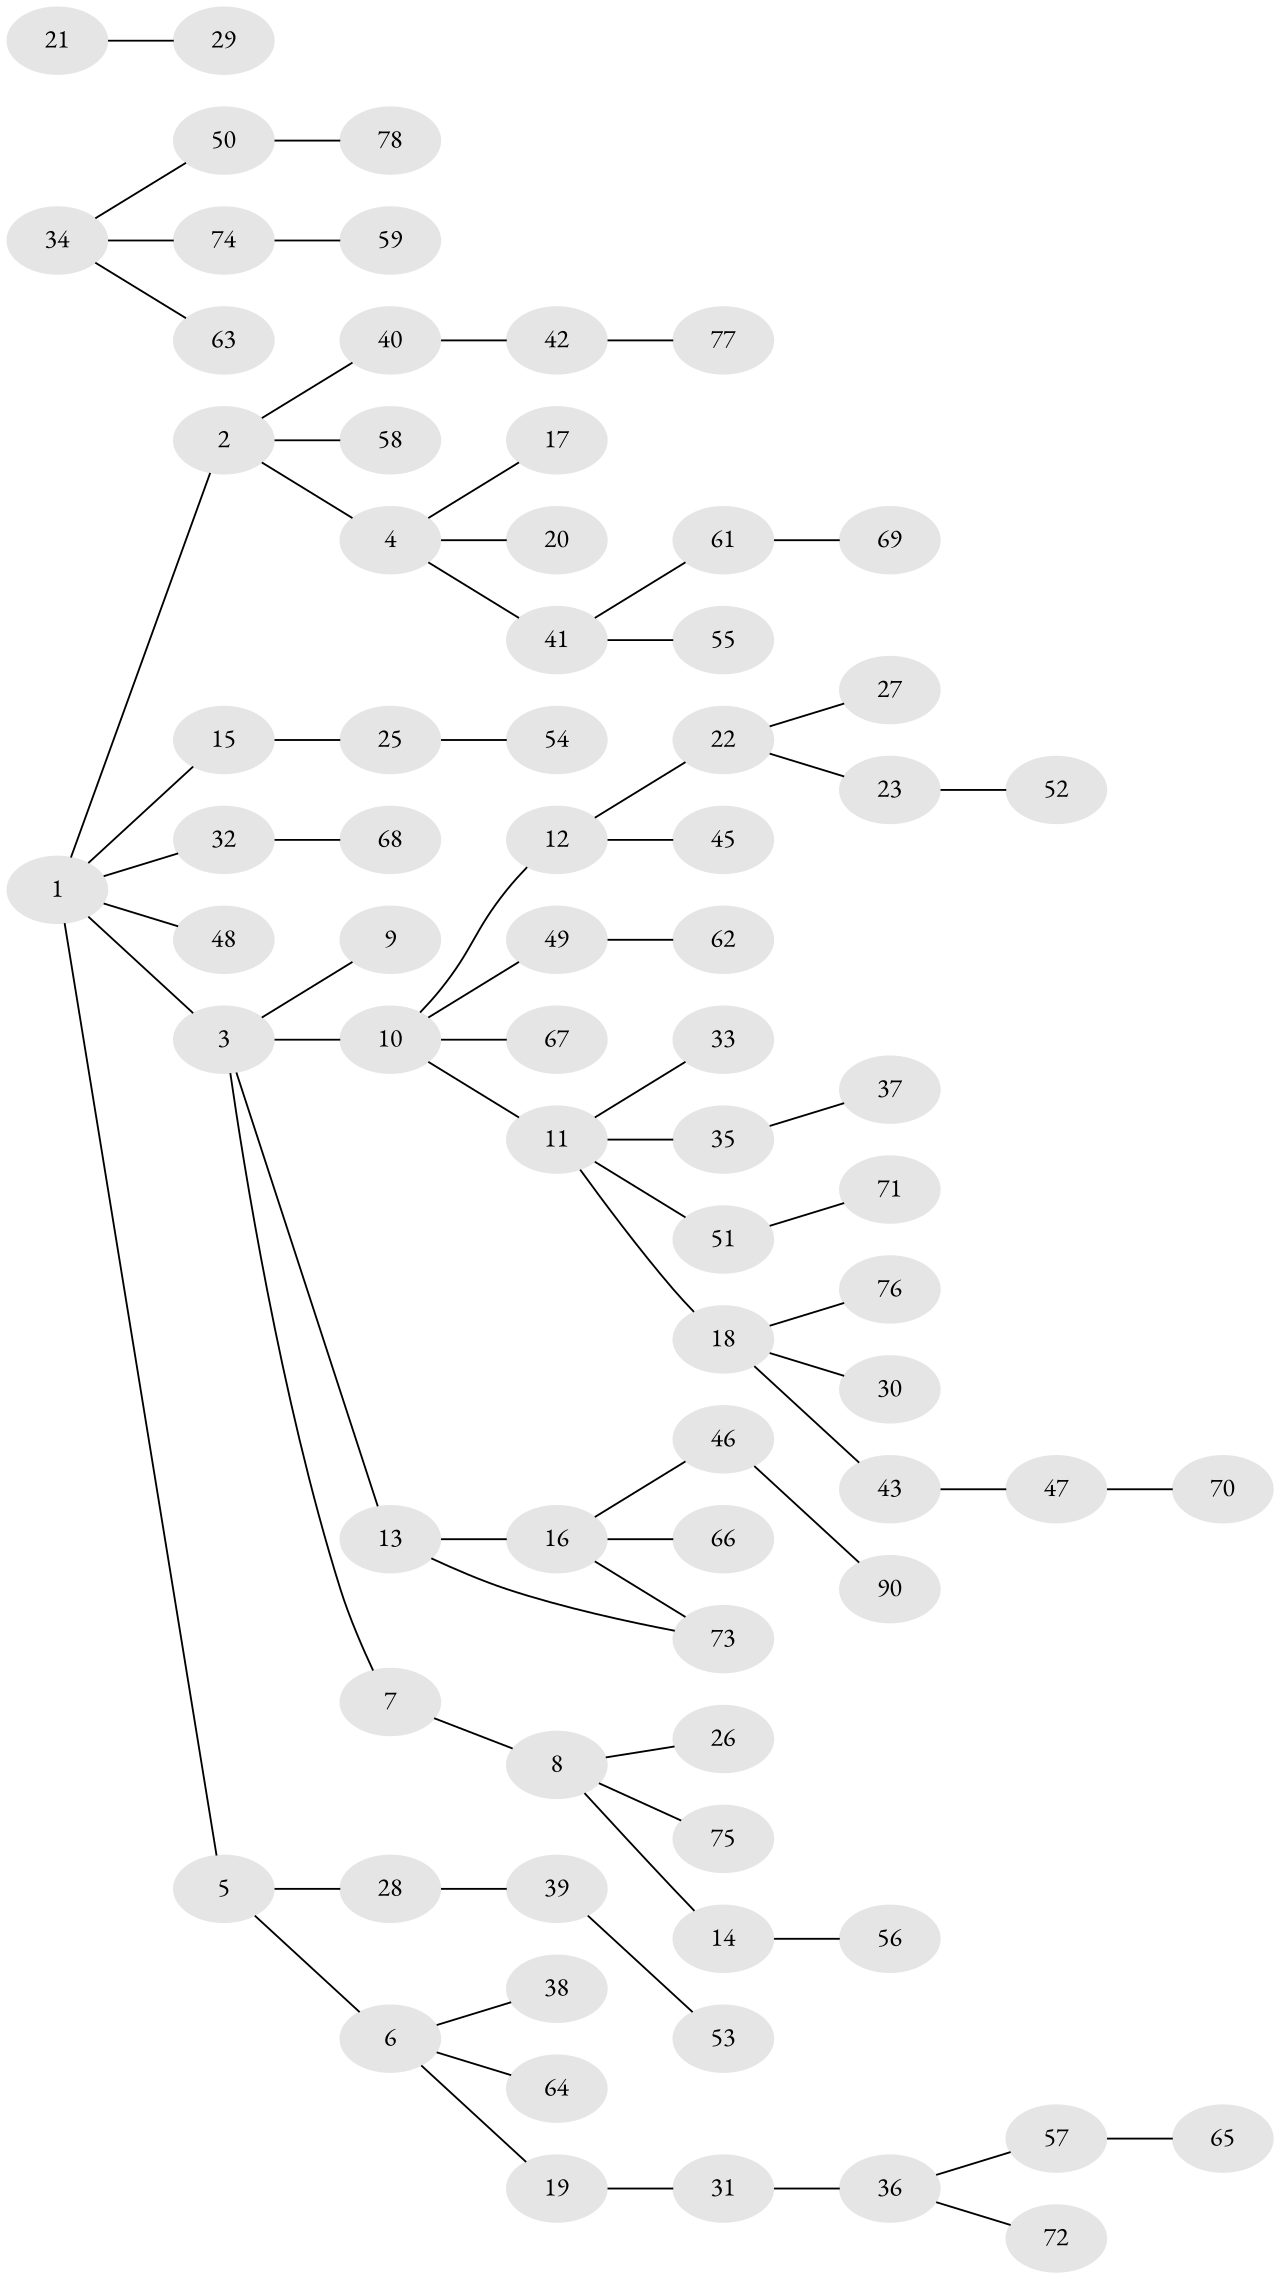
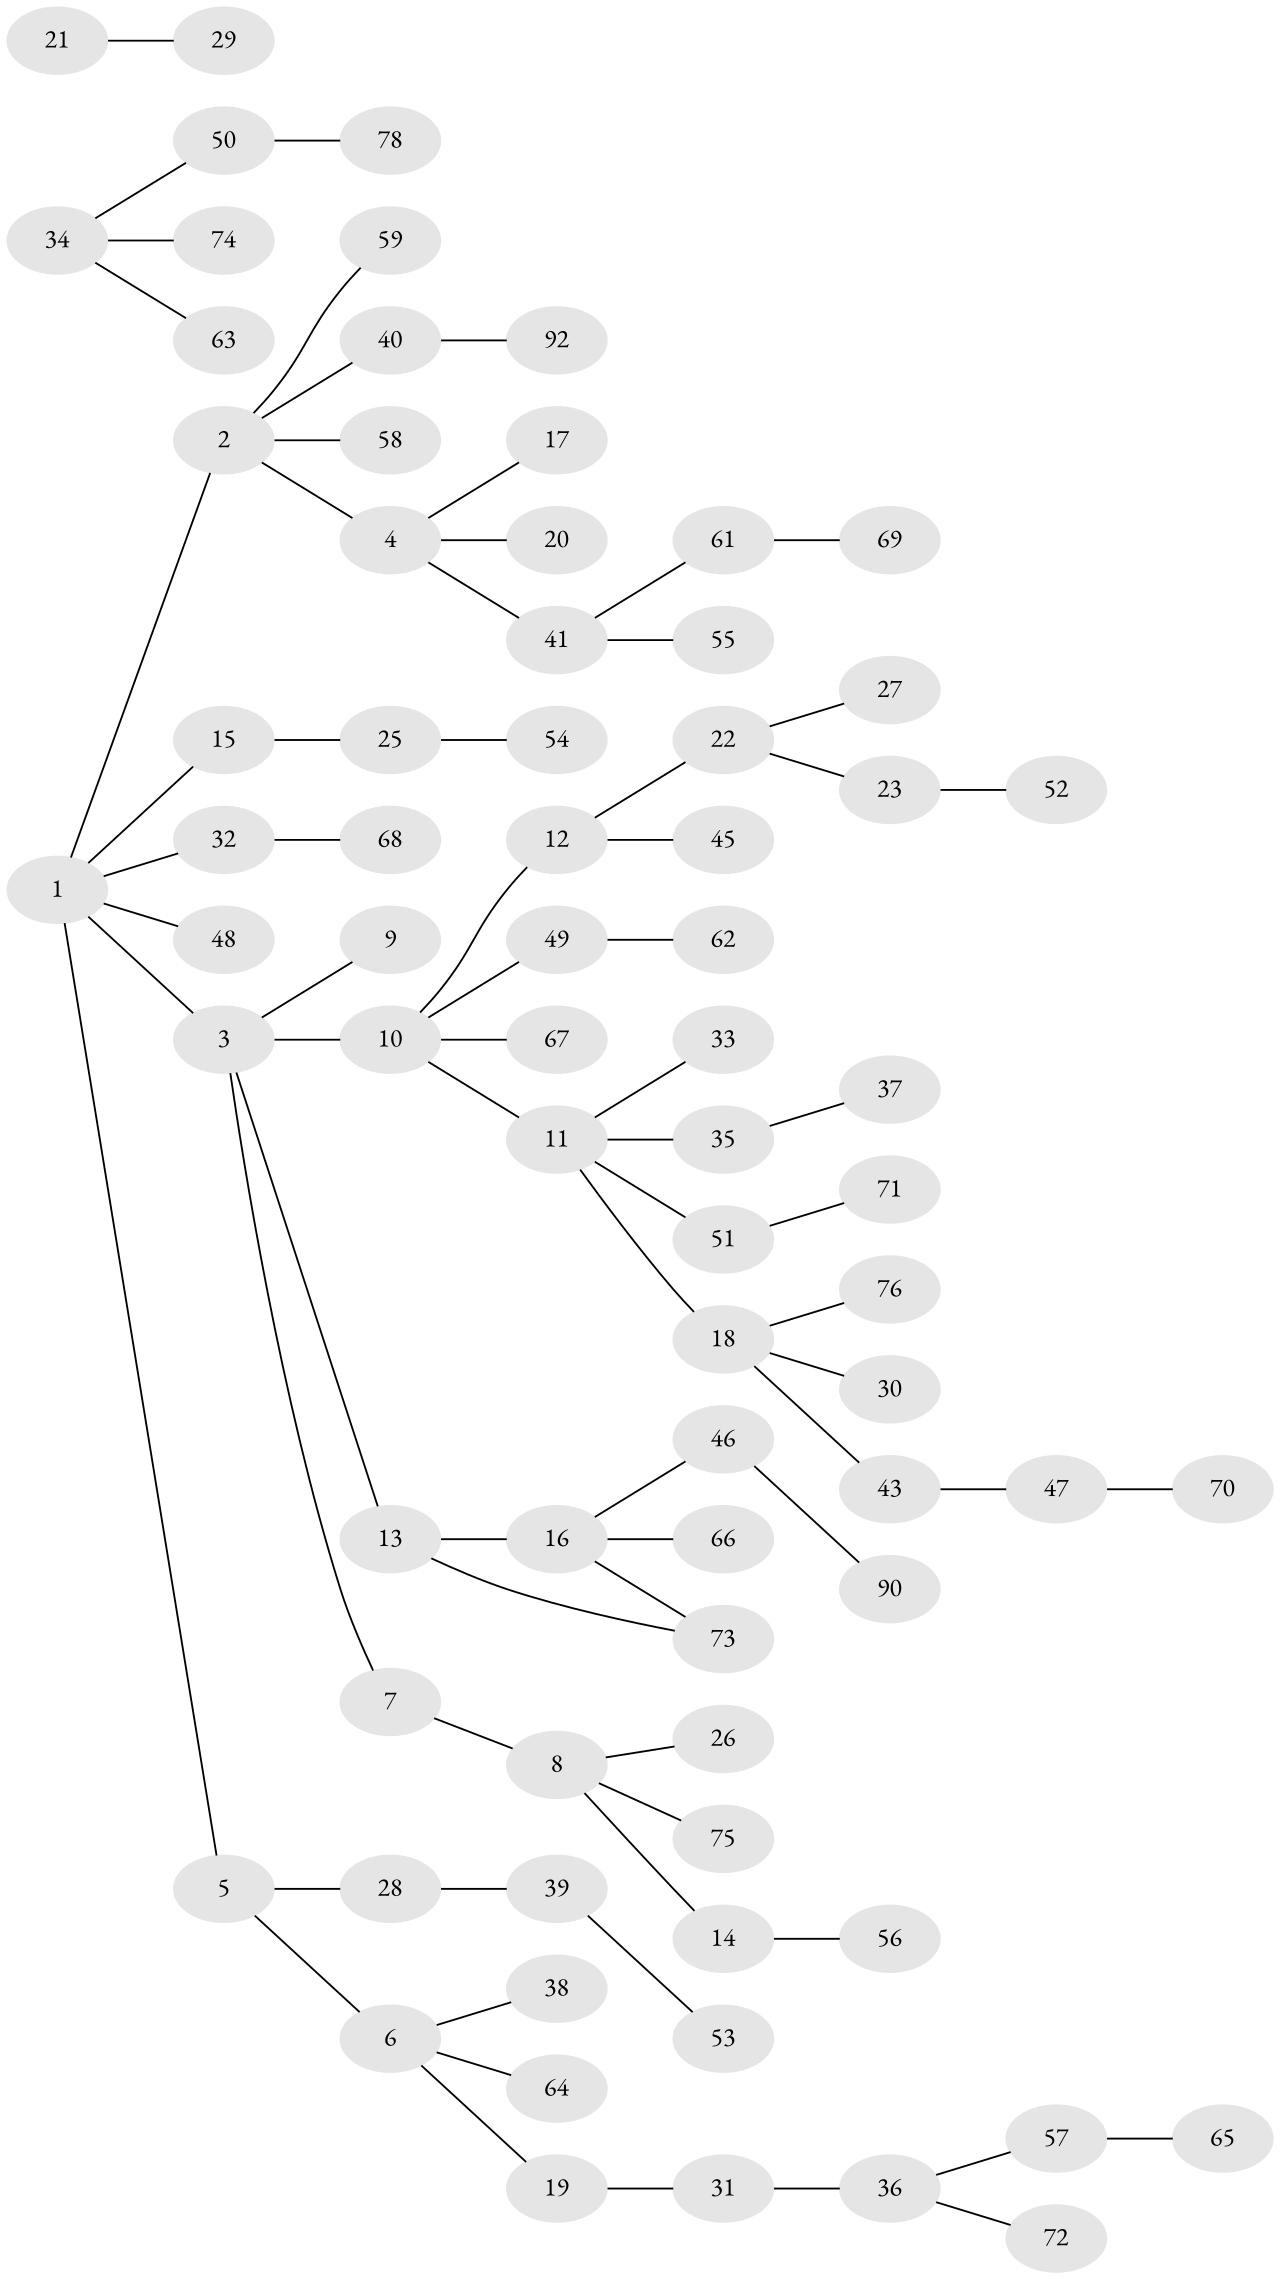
edge "74" -- "59": now "2" -- "59"
node "42": label "42" -> "92"
node "77": removed
